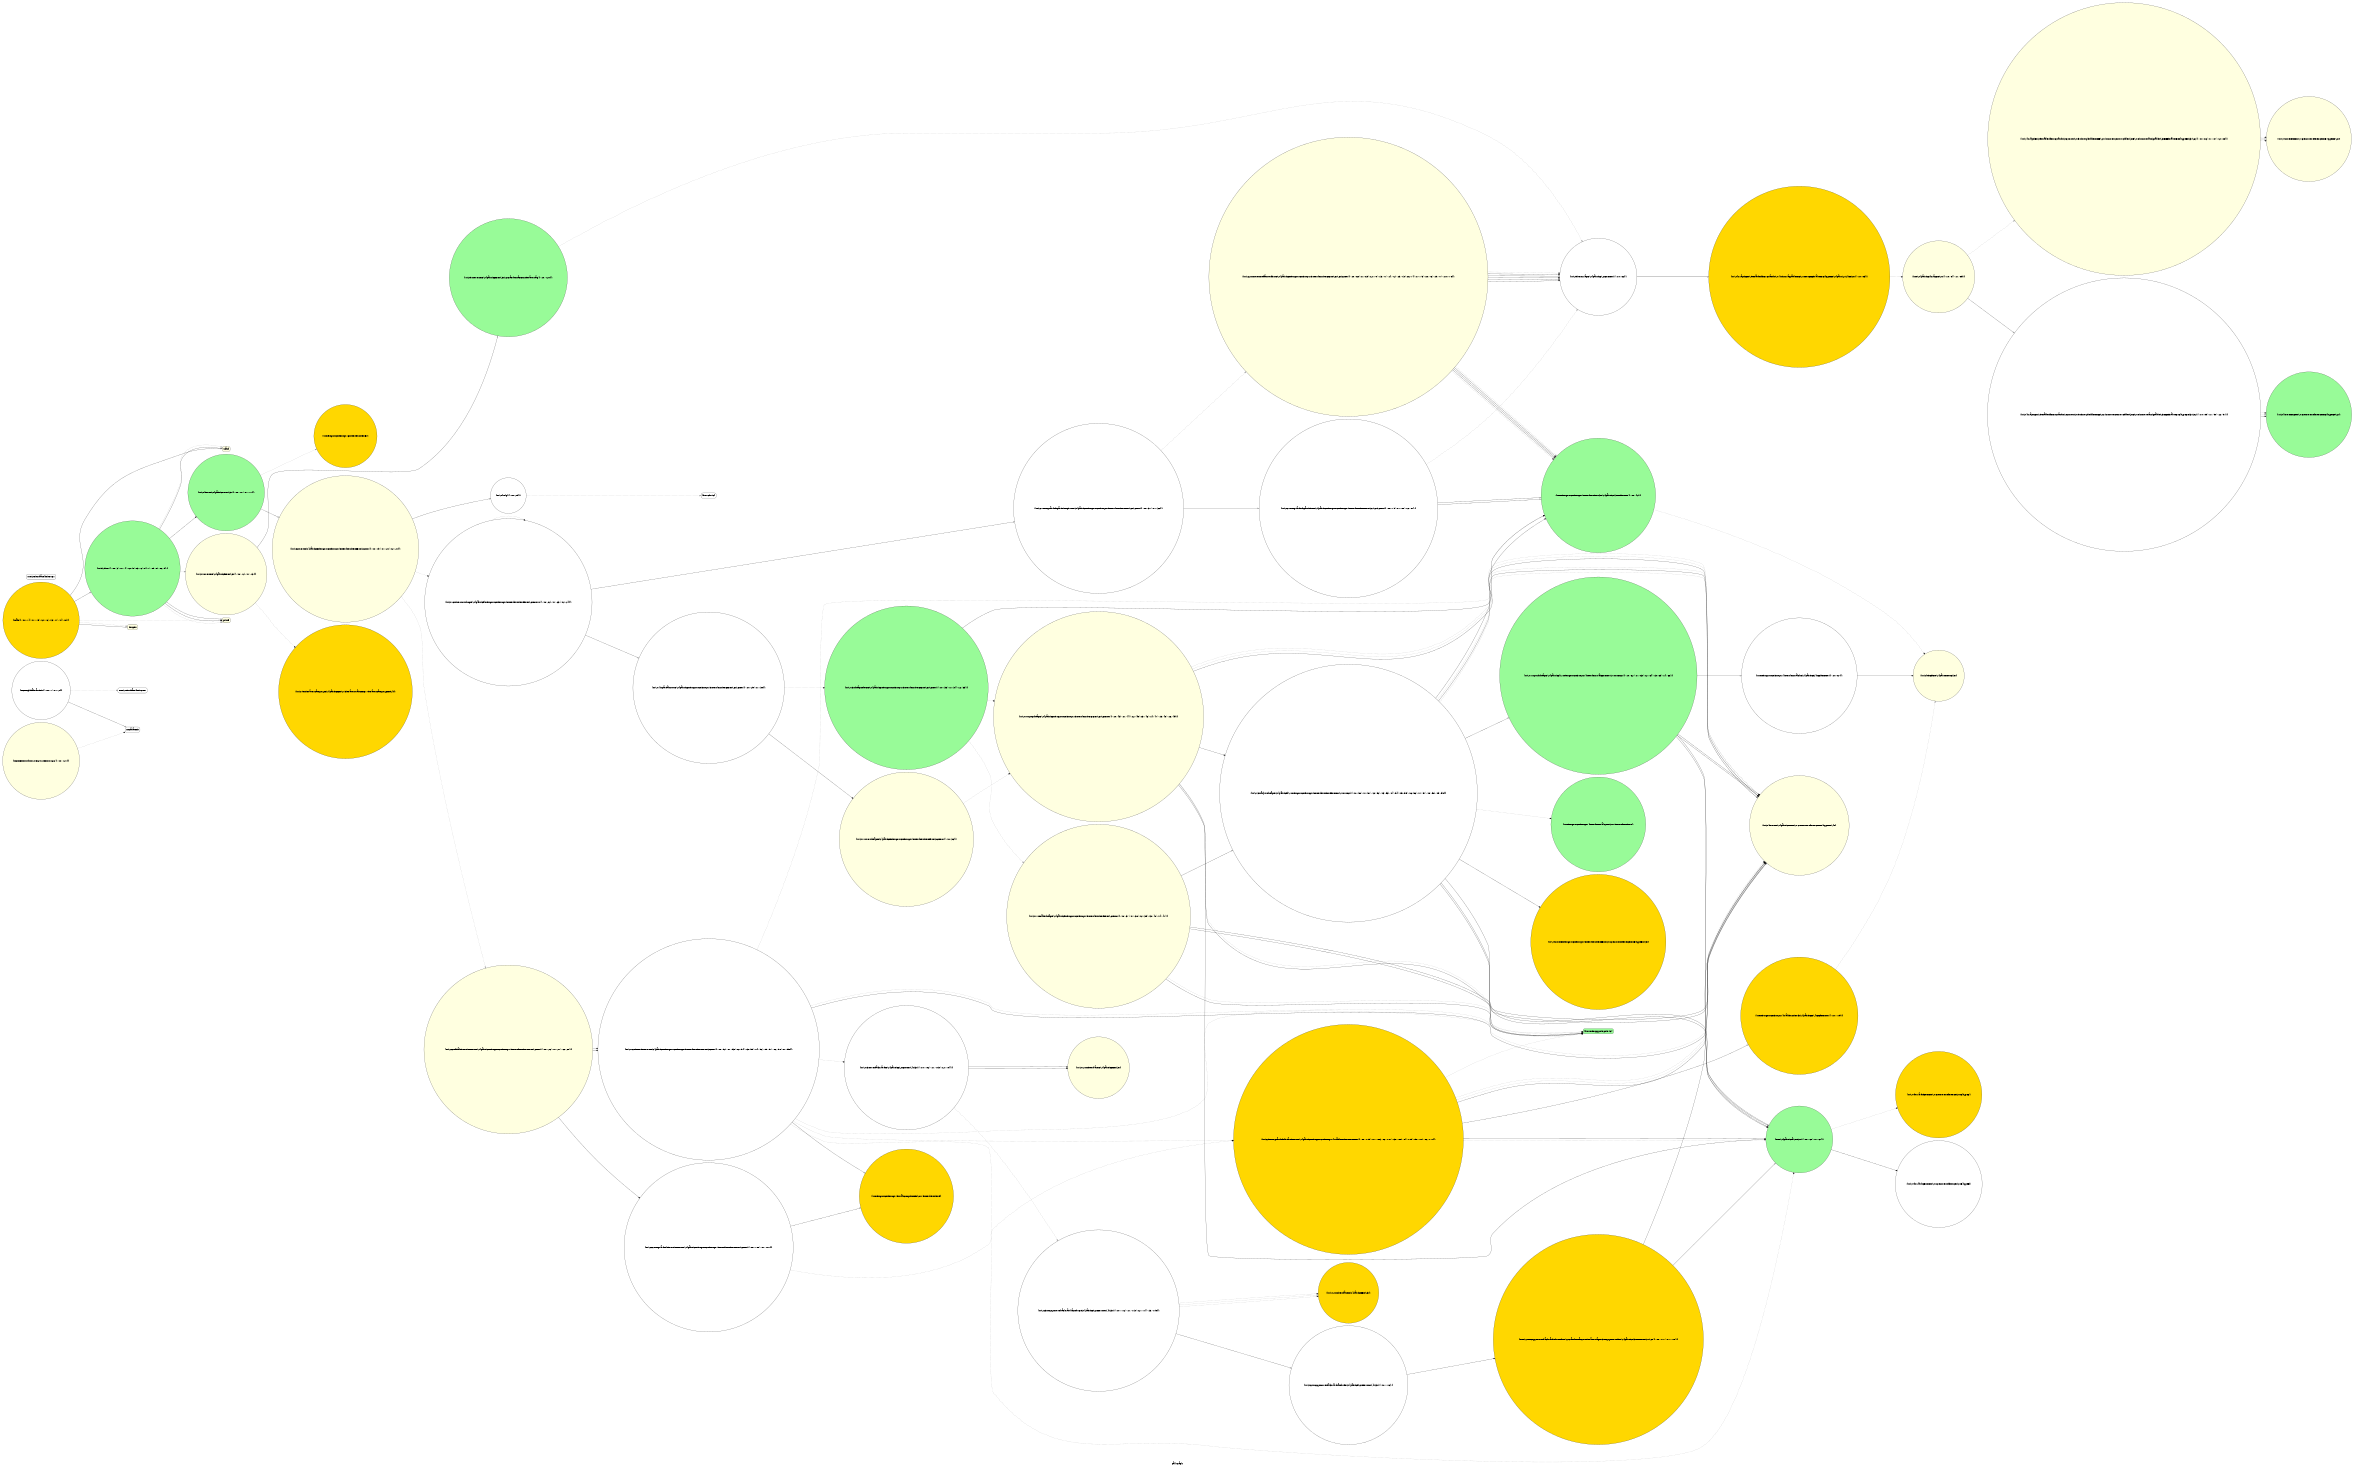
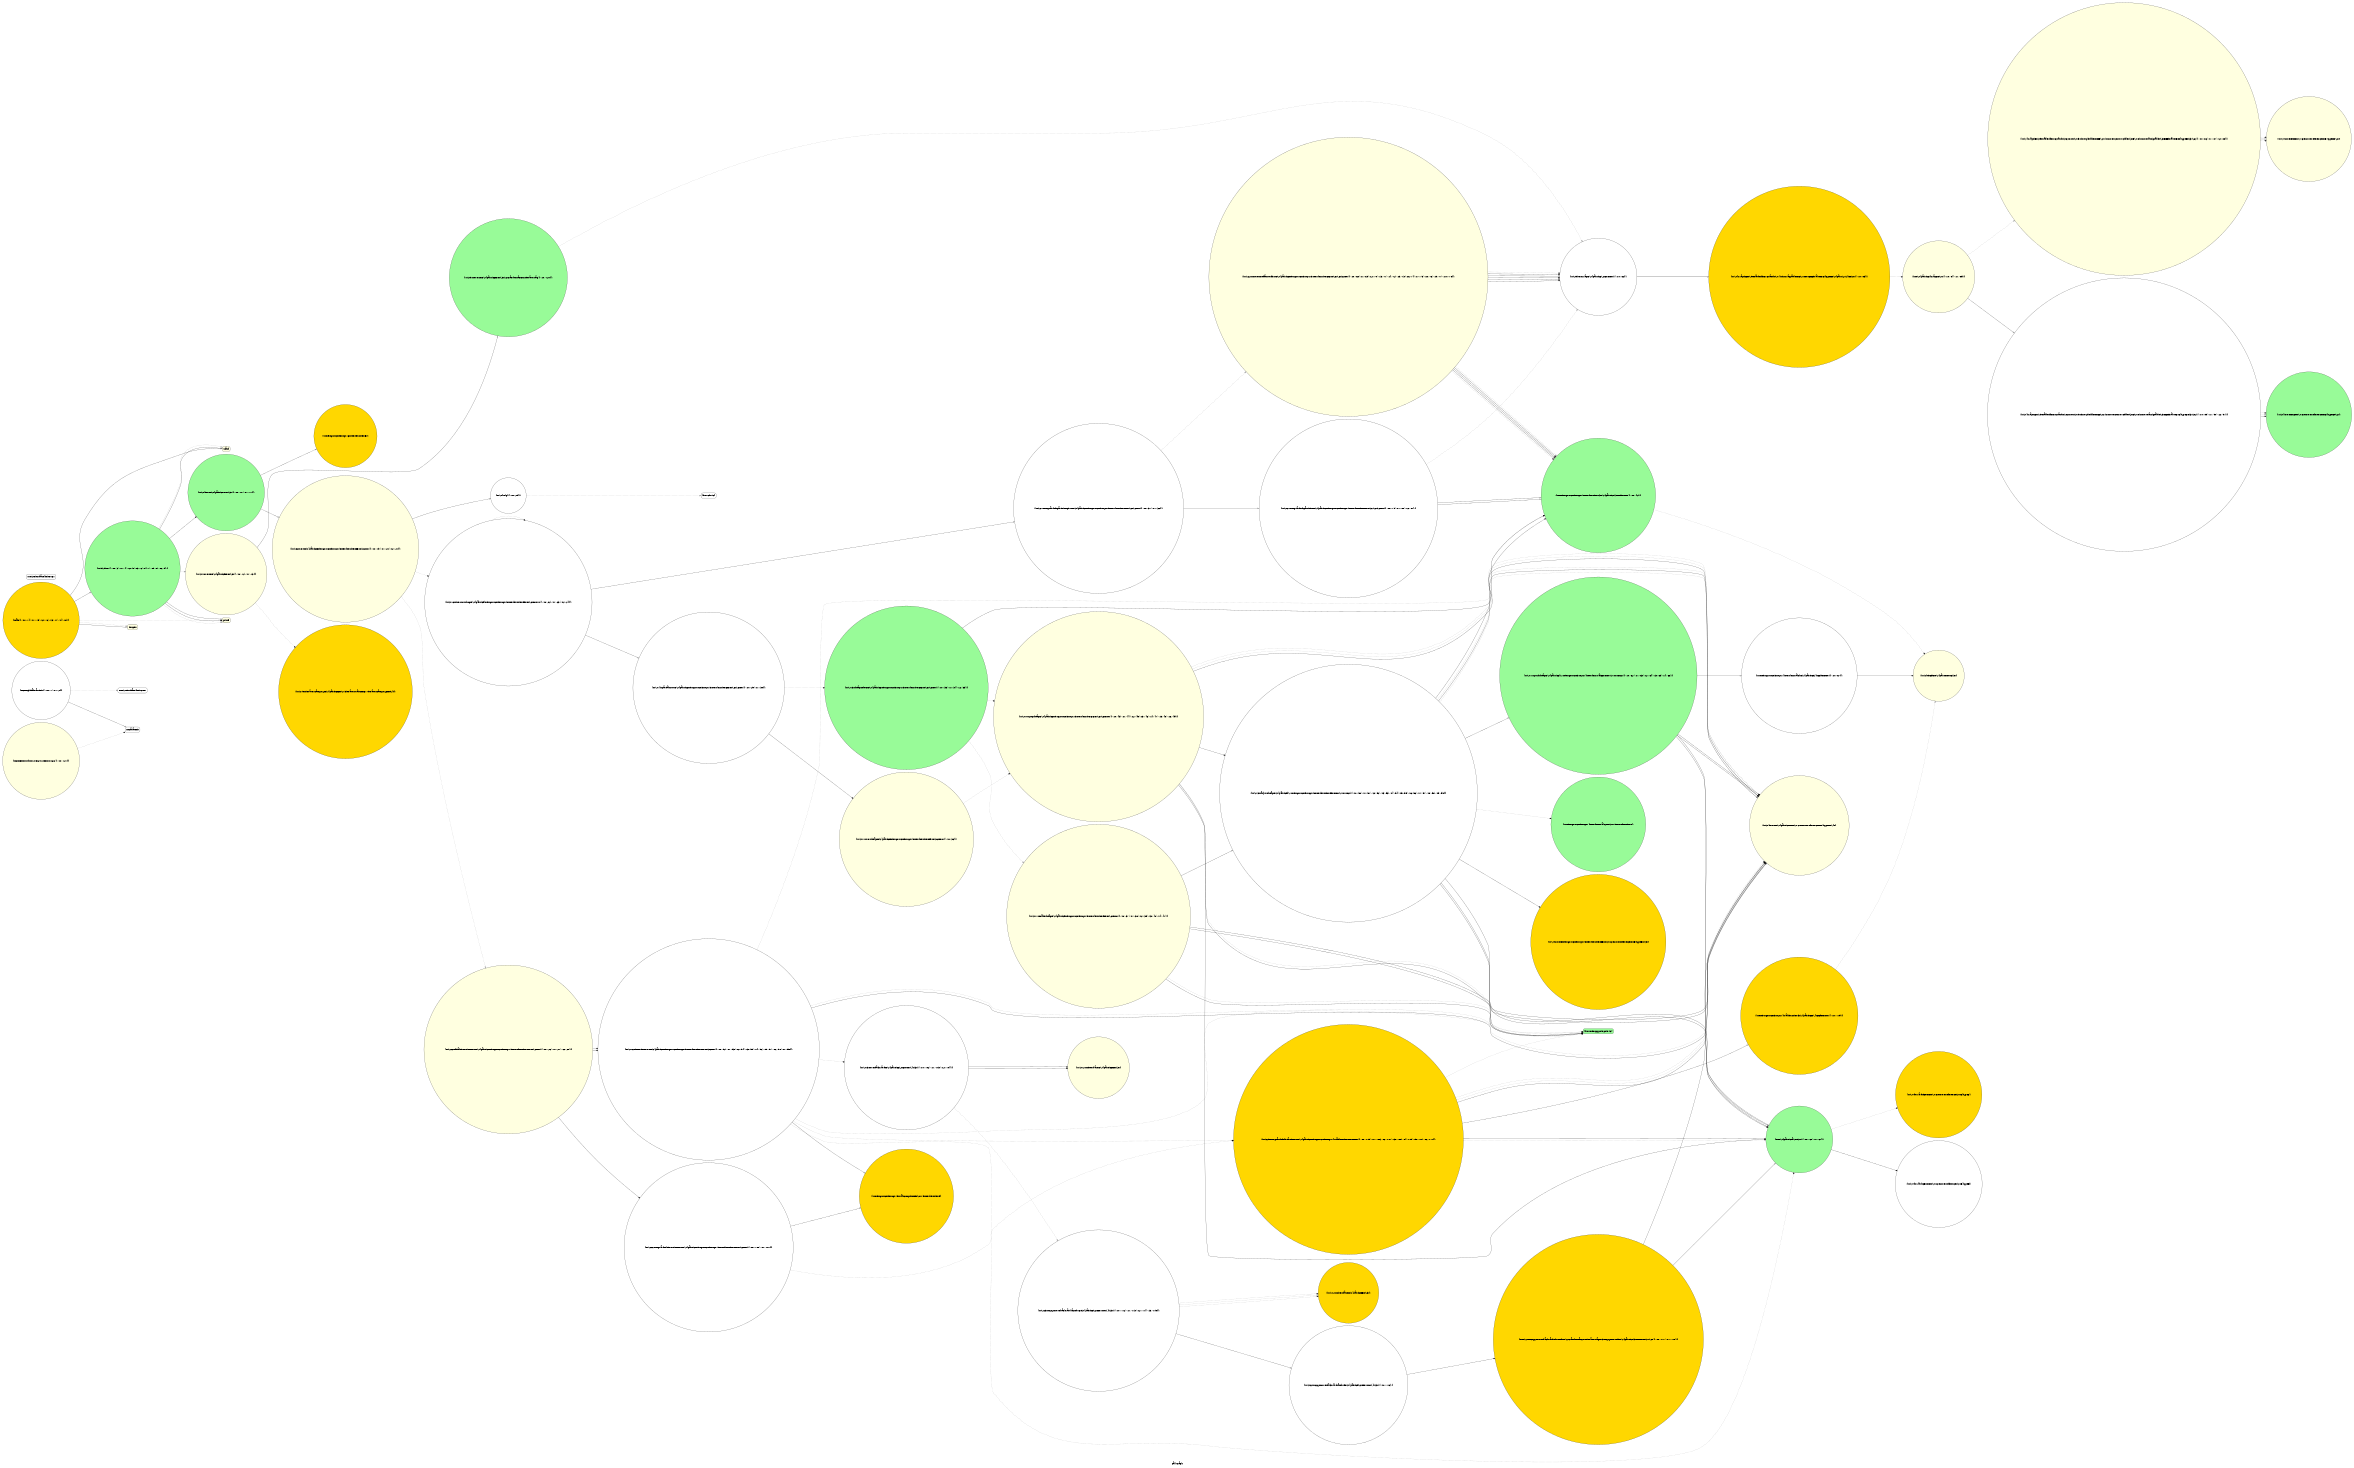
edge "{_ZSt4sortIPSt4pairIicEEvT_S3_|{<s0>10|<s1>11}}" -> "{_ZN9__gnu_cxx5__ops16__iter_less_iterEv}": style dotted -> solid
